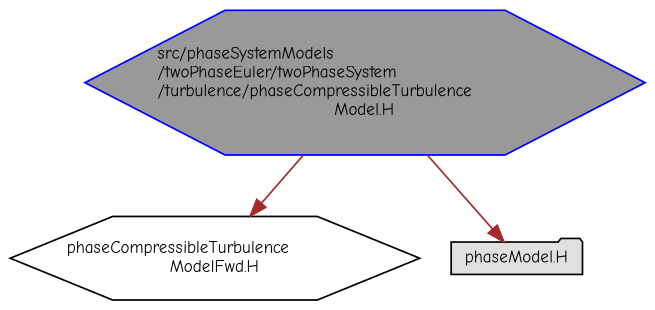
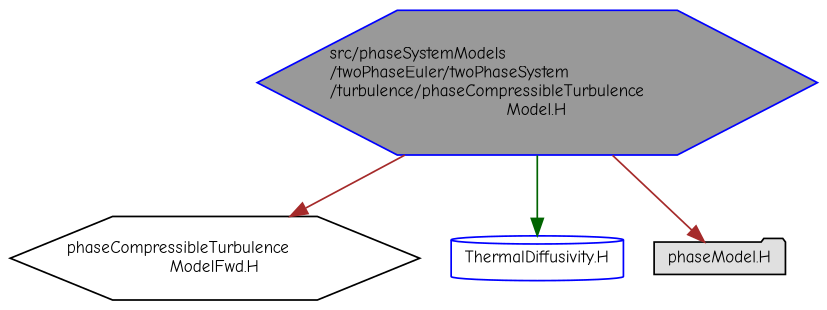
node "ThermalDiffusivity.H": added
